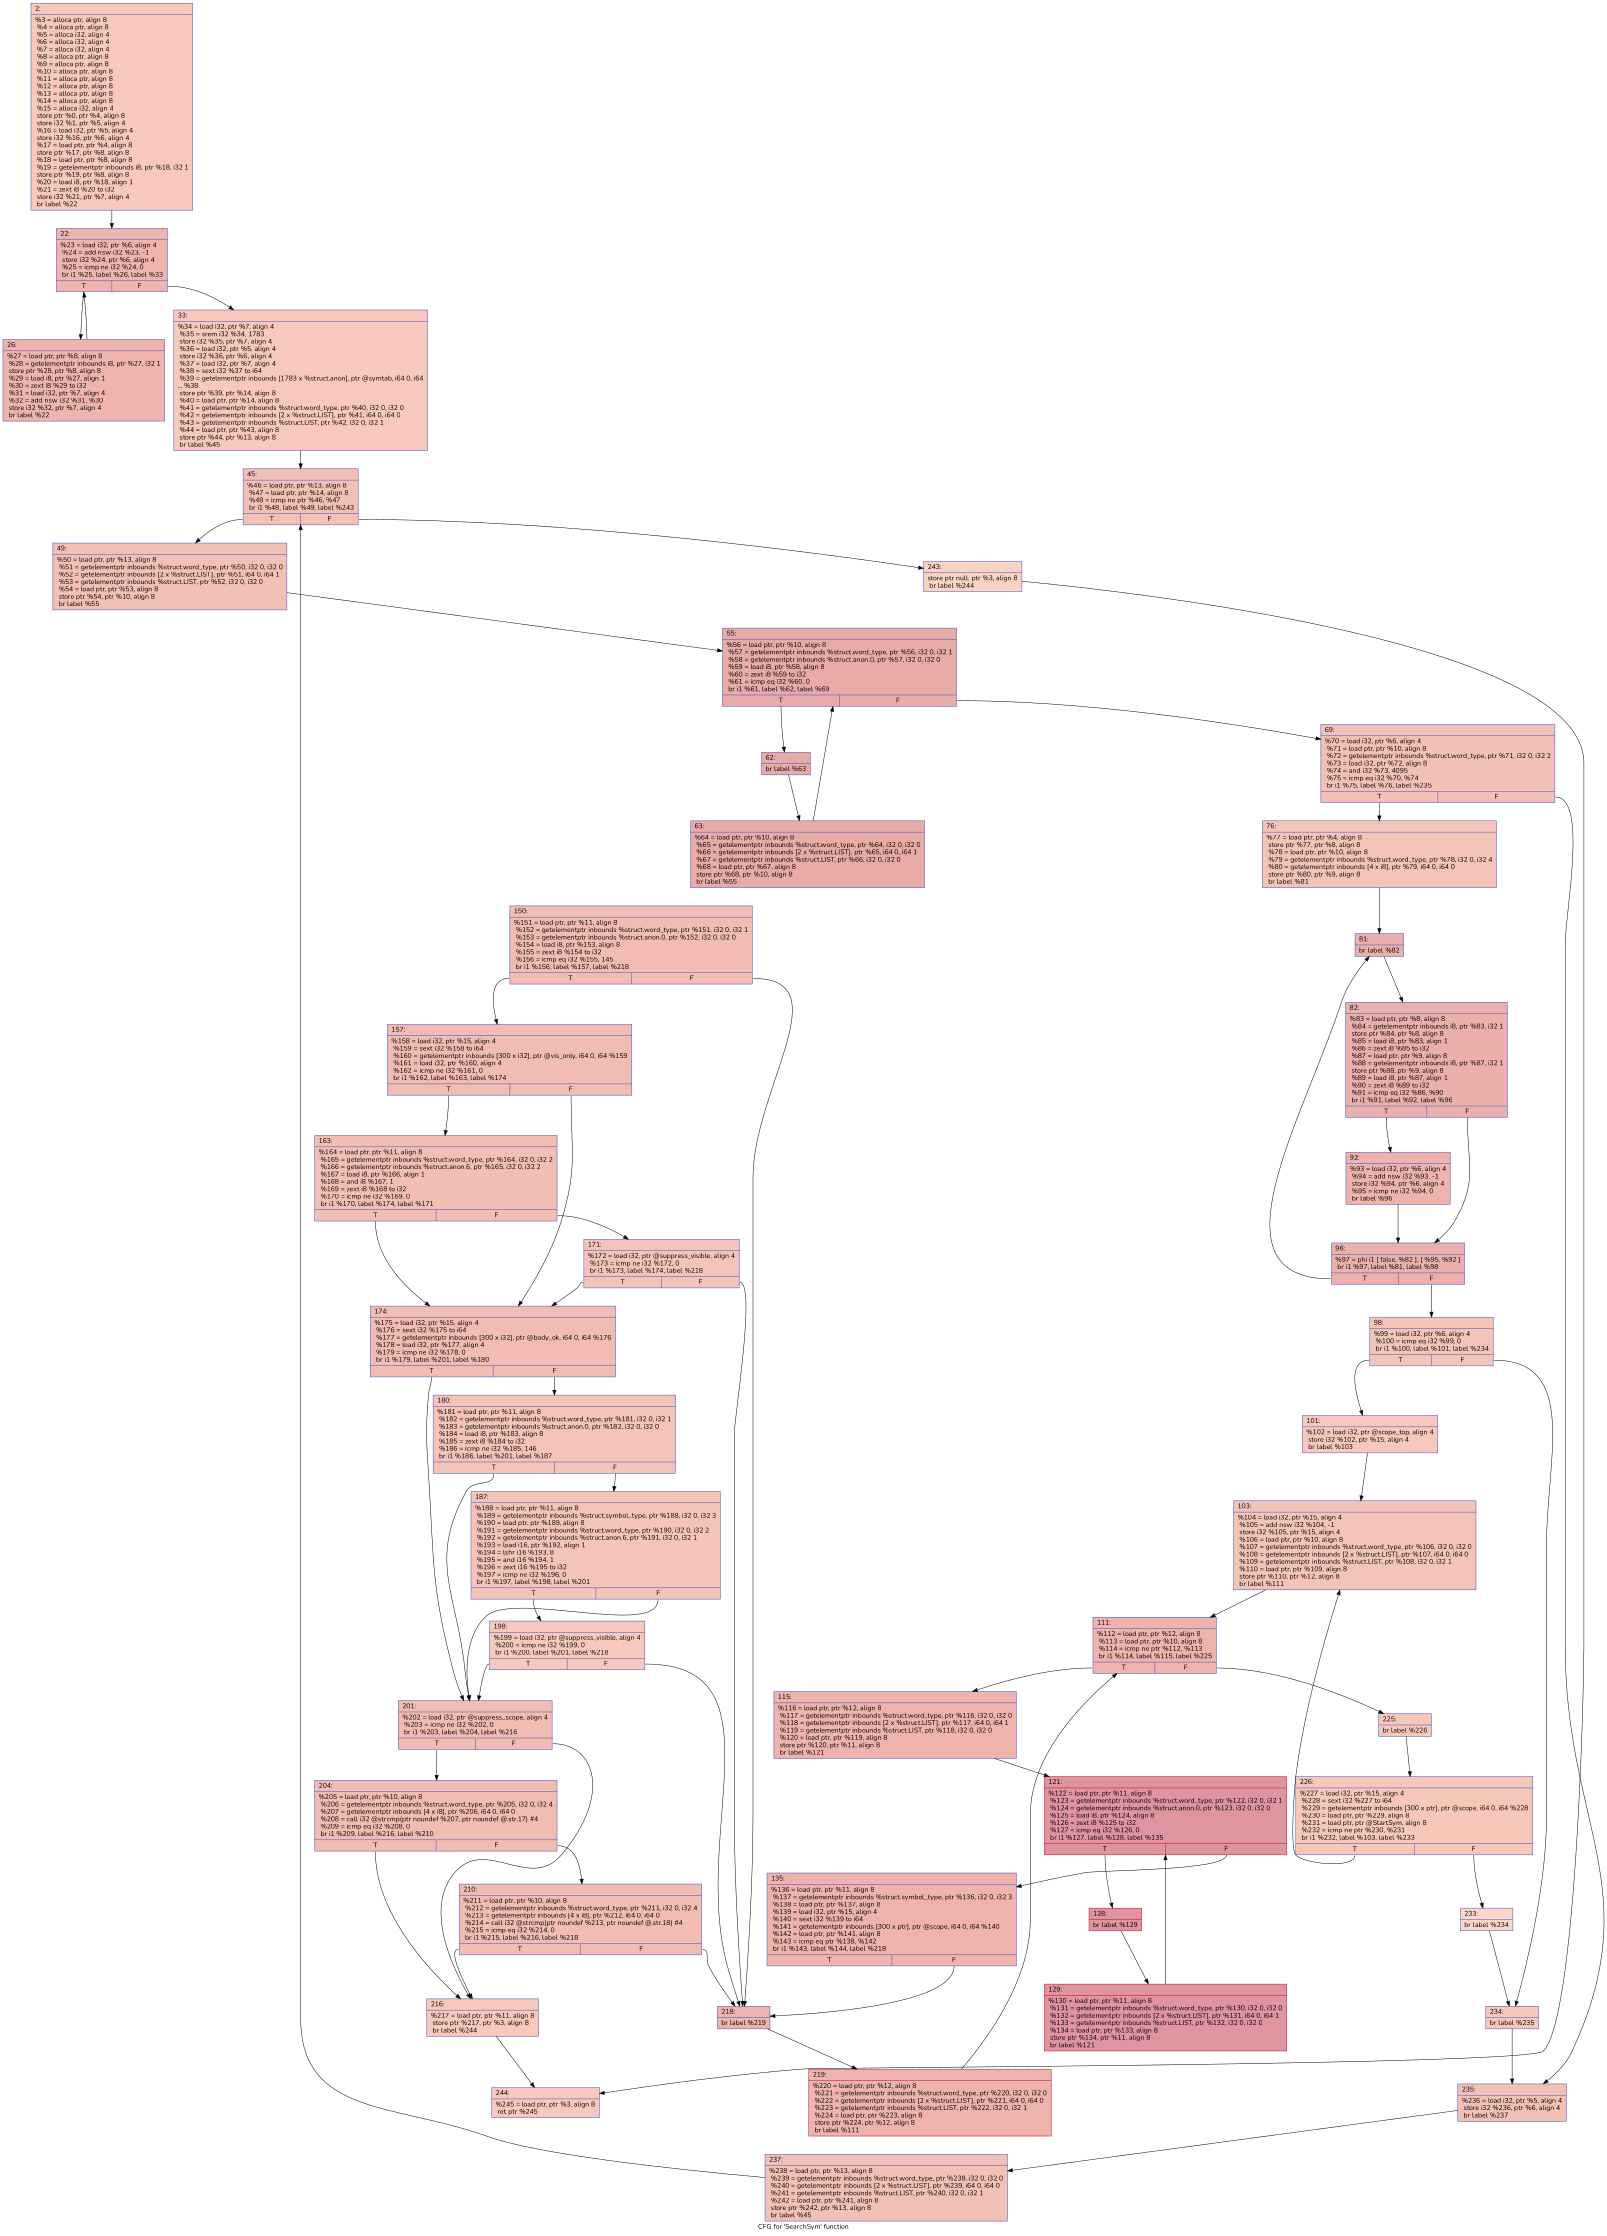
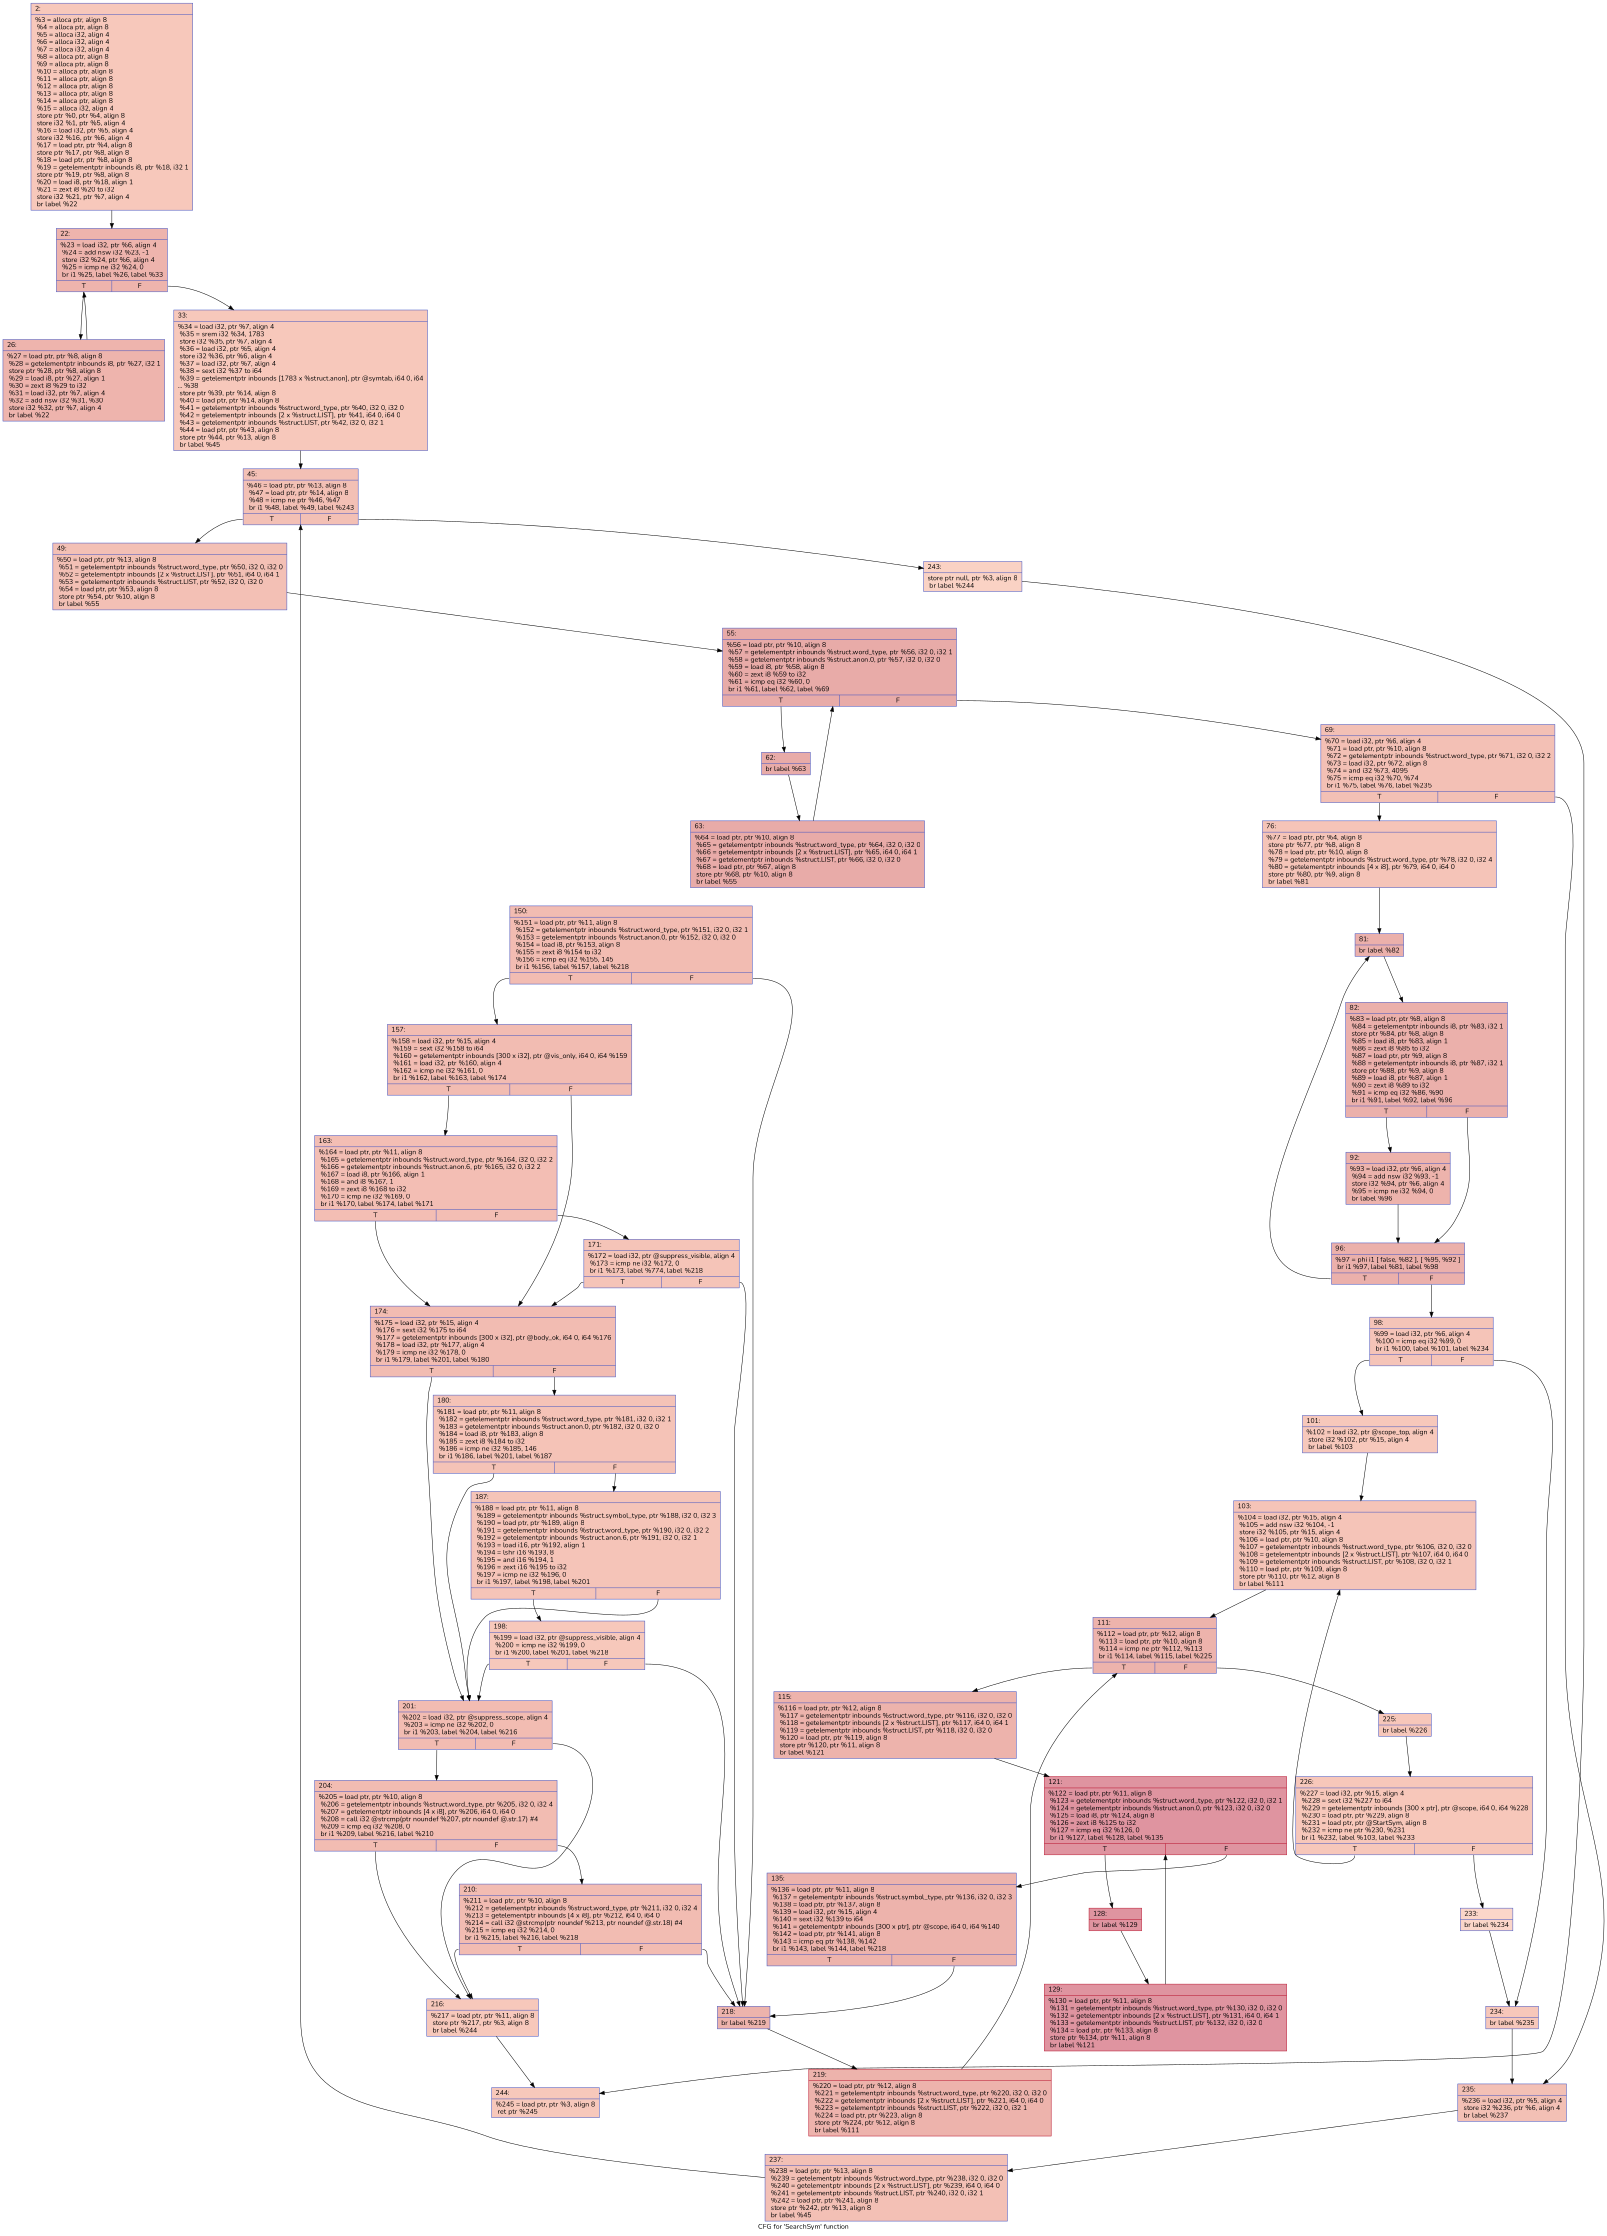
node "171:": text "br i1 %173, label %174, label %218" -> "br i1 %173, label %774, label %218"
